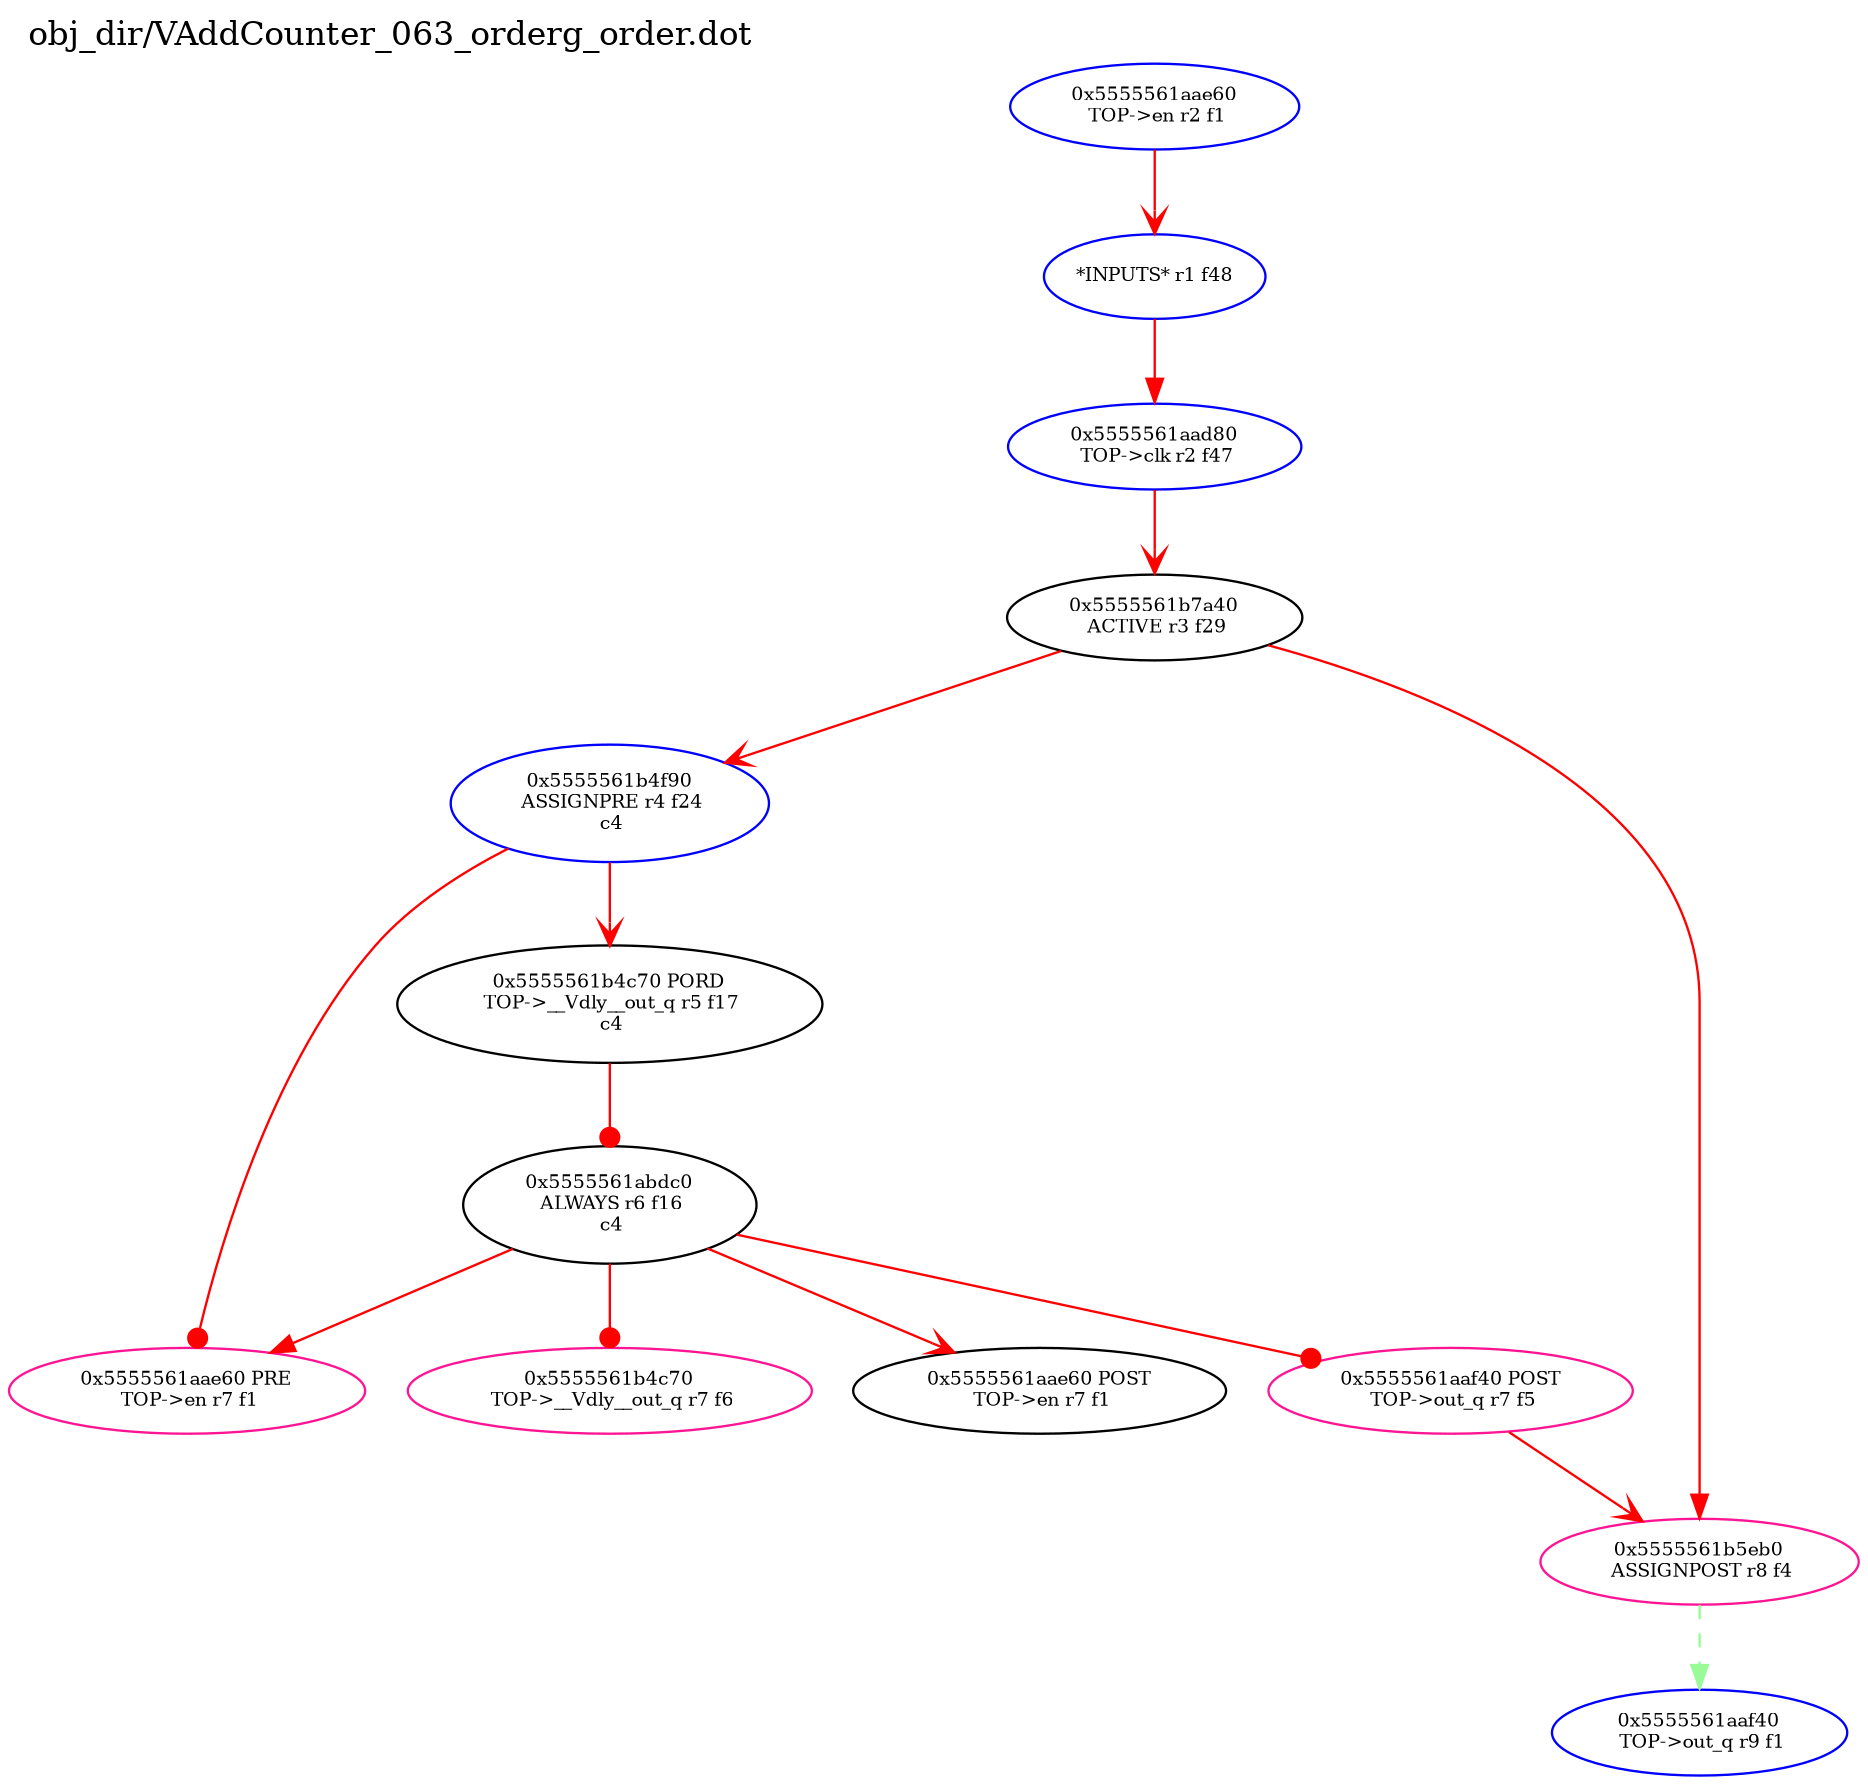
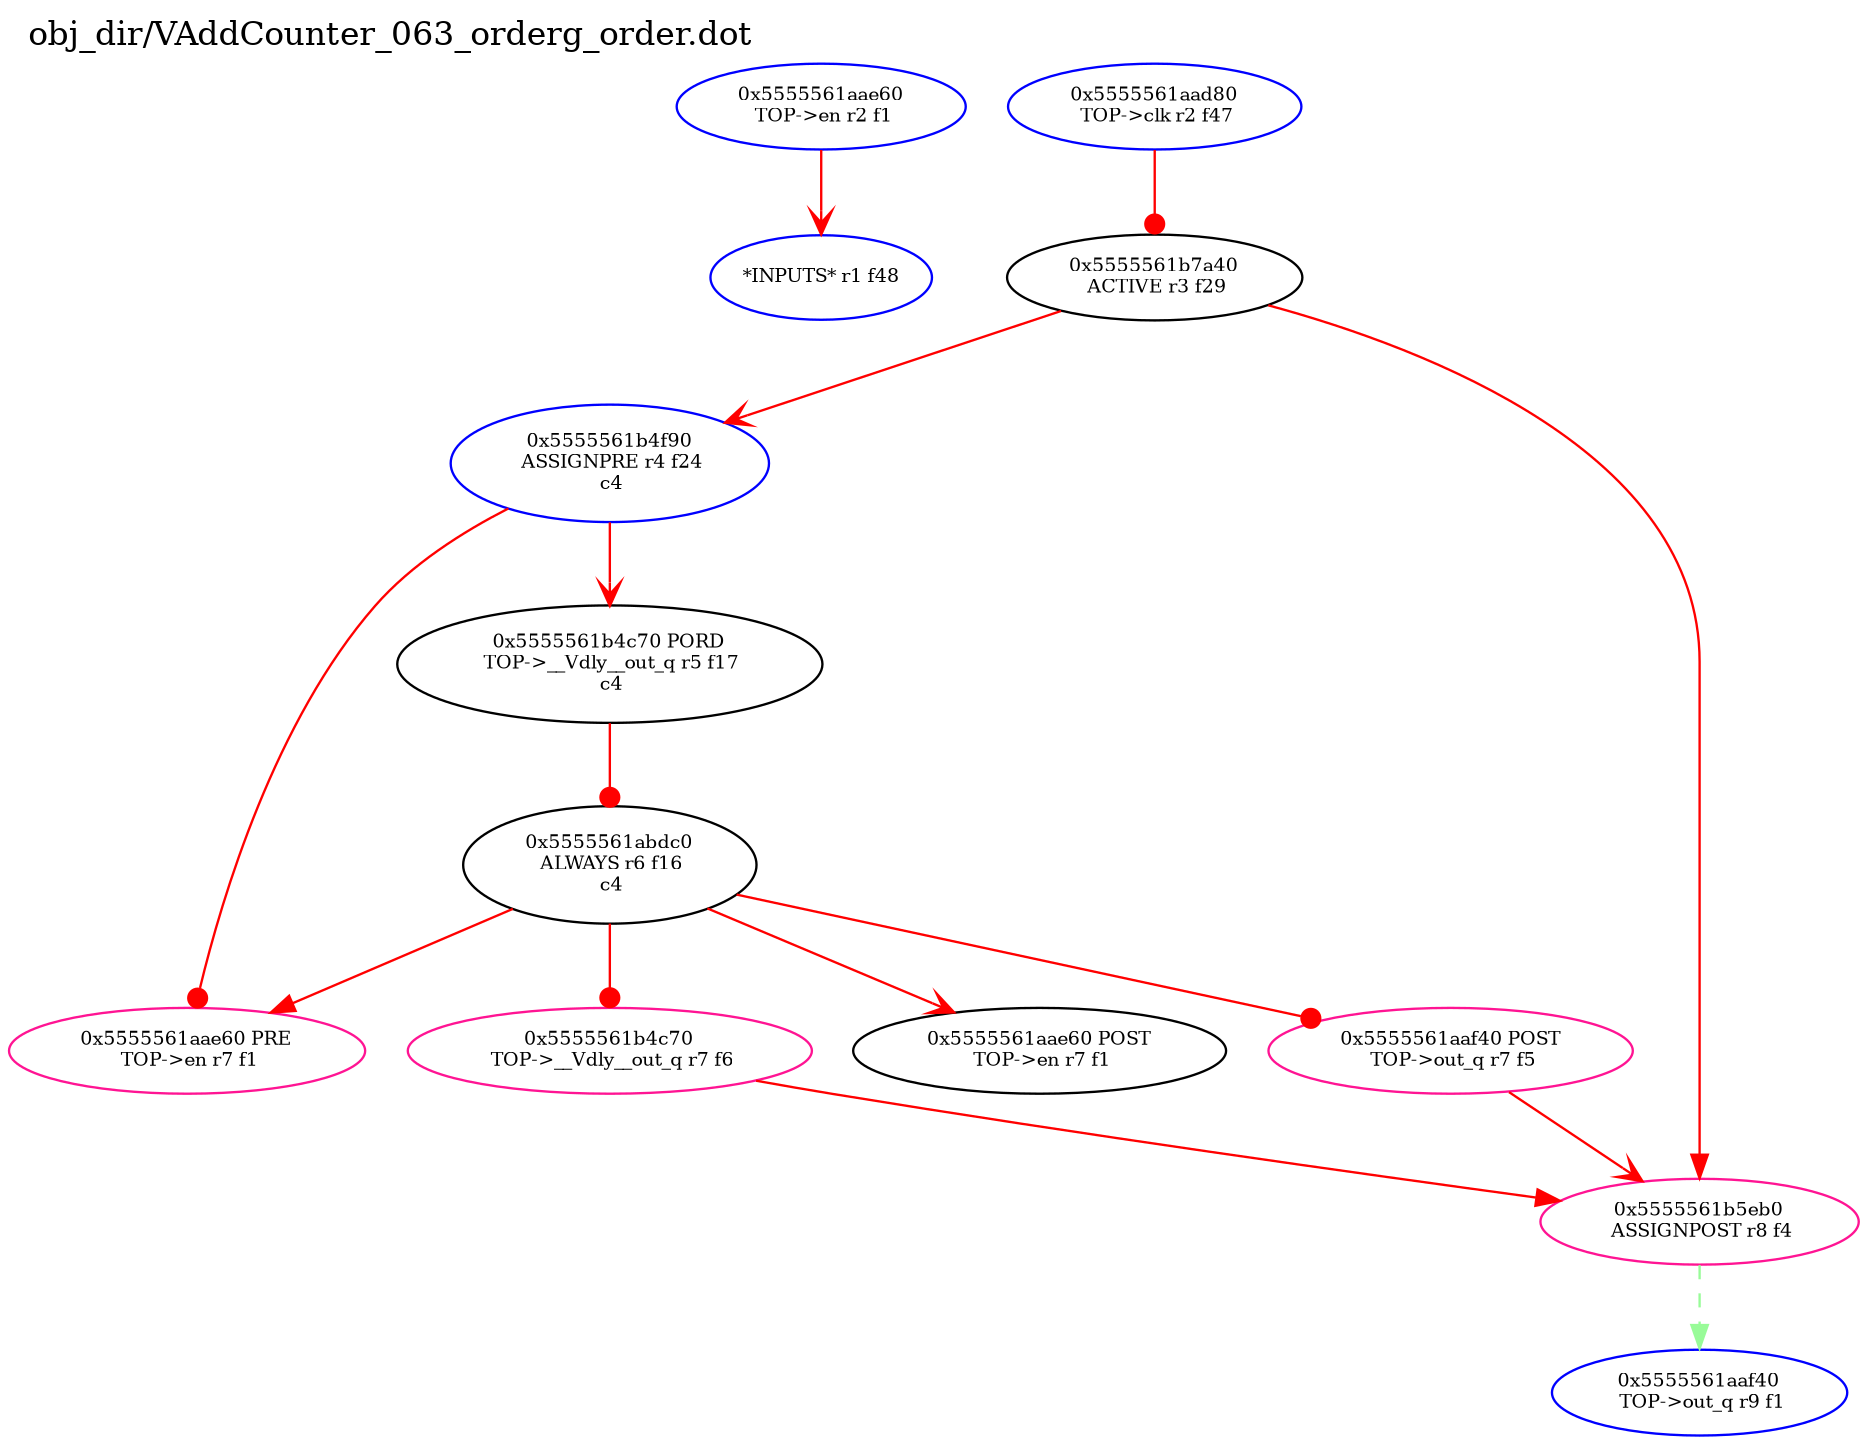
edge "*INPUTS* r1 f48" -> "0x5555561aad80 TOP->clk r2 f47": removed
edge "0x5555561aad80 TOP->clk r2 f47" -> "0x5555561b7a40 ACTIVE r3 f29": arrowhead vee -> dot
edge "0x5555561b4c70 TOP->__Vdly__out_q r7 f6" -> "0x5555561b5eb0 ASSIGNPOST r8 f4": added
